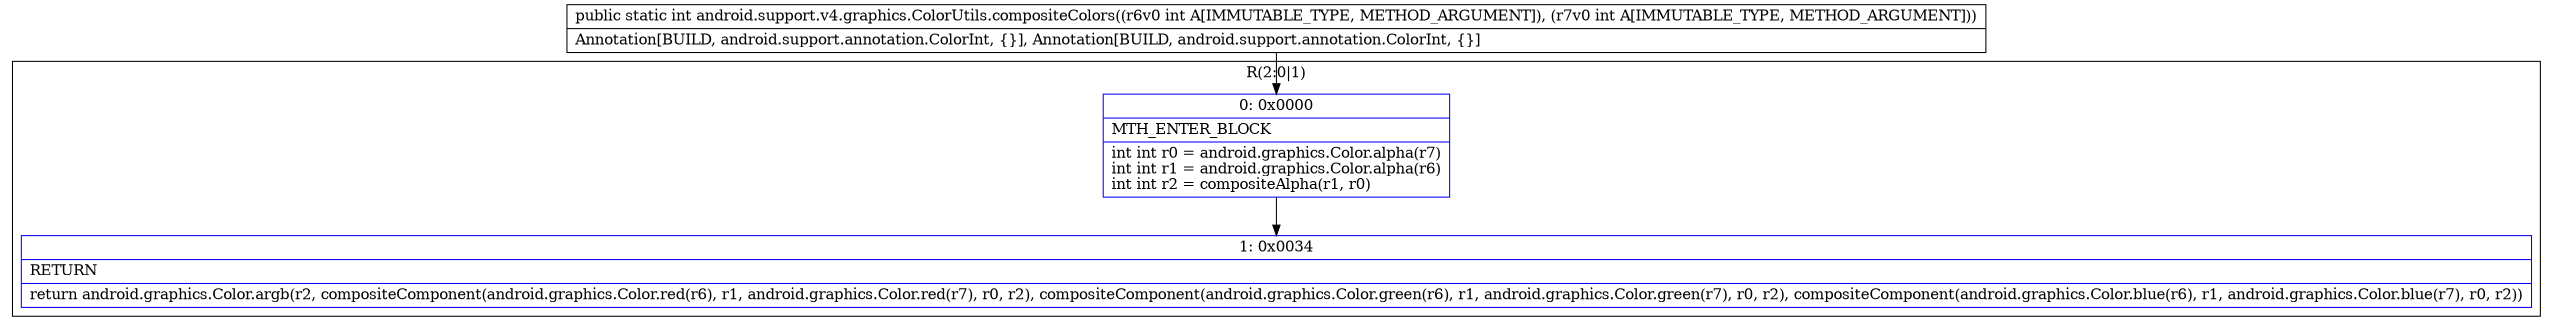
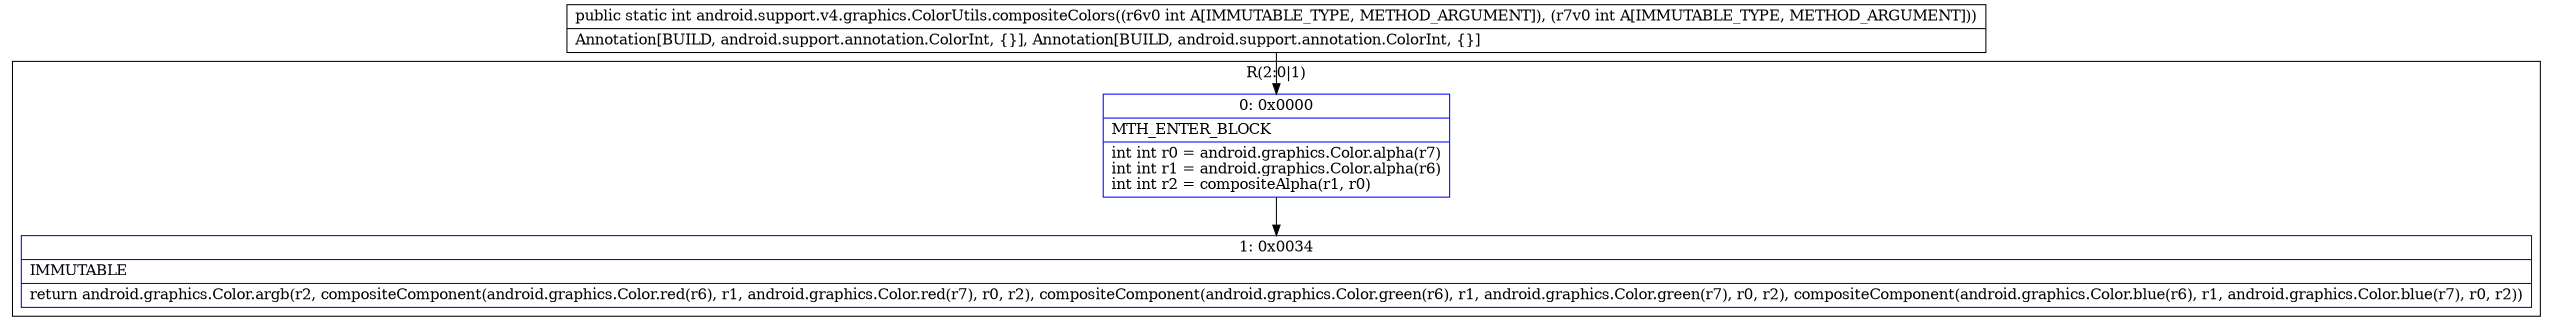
node "1: 0x0034": text "RETURN" -> "IMMUTABLE"
